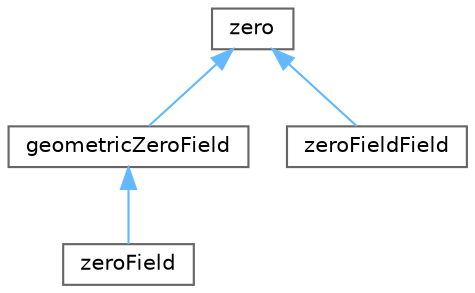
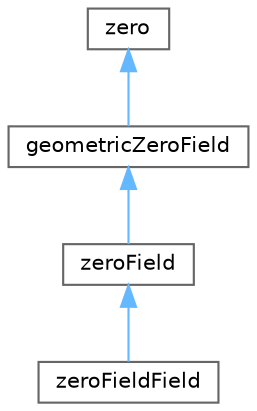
edge "zeroFieldField" -> "zero": now "zeroFieldField" -> "zeroField"
